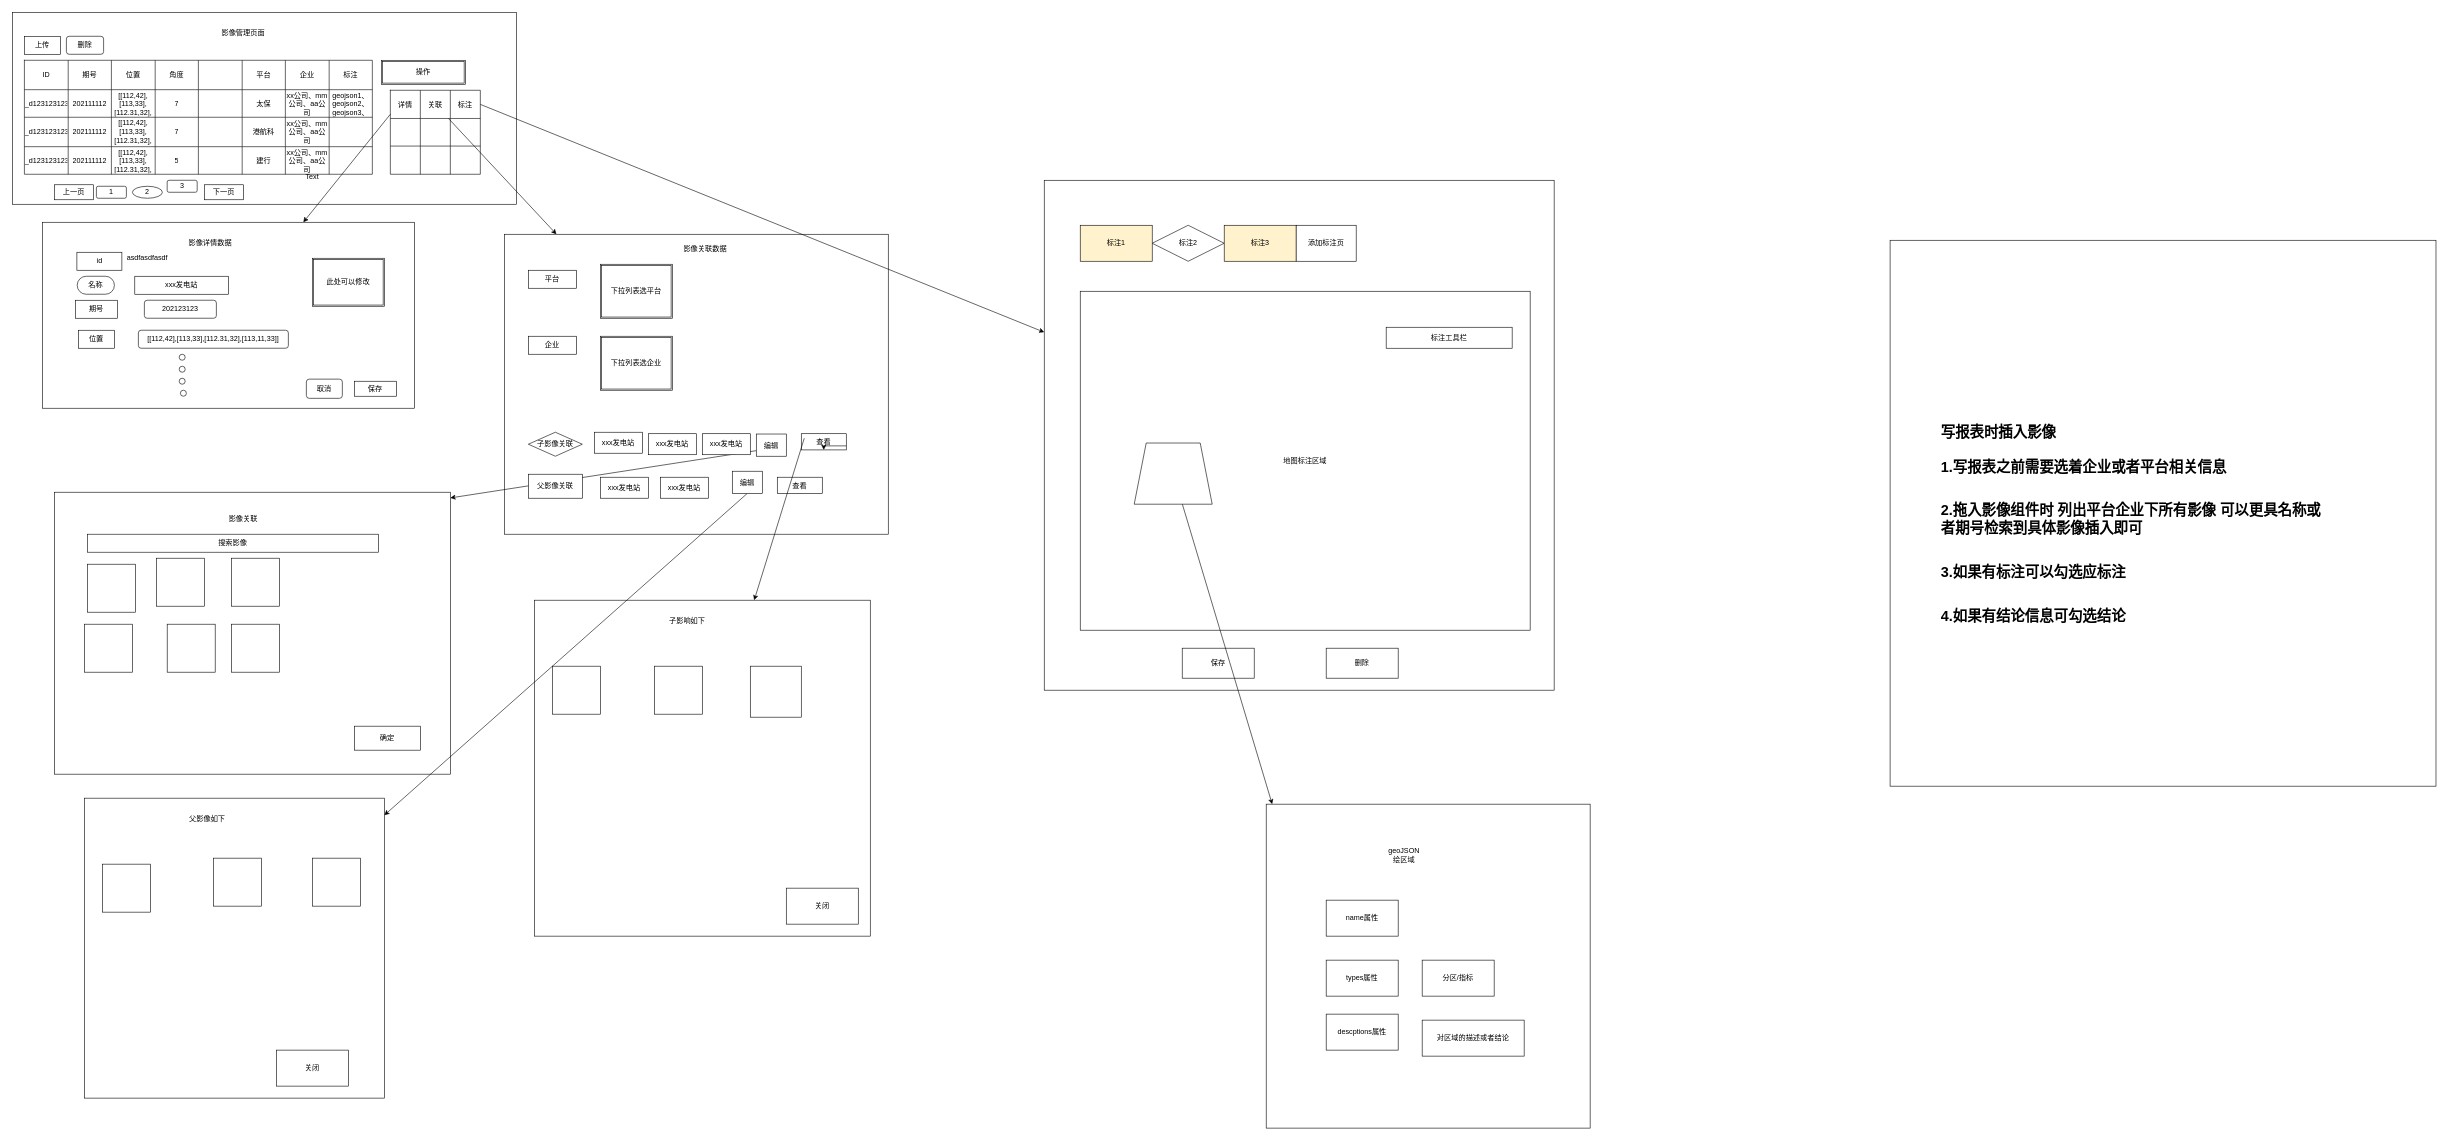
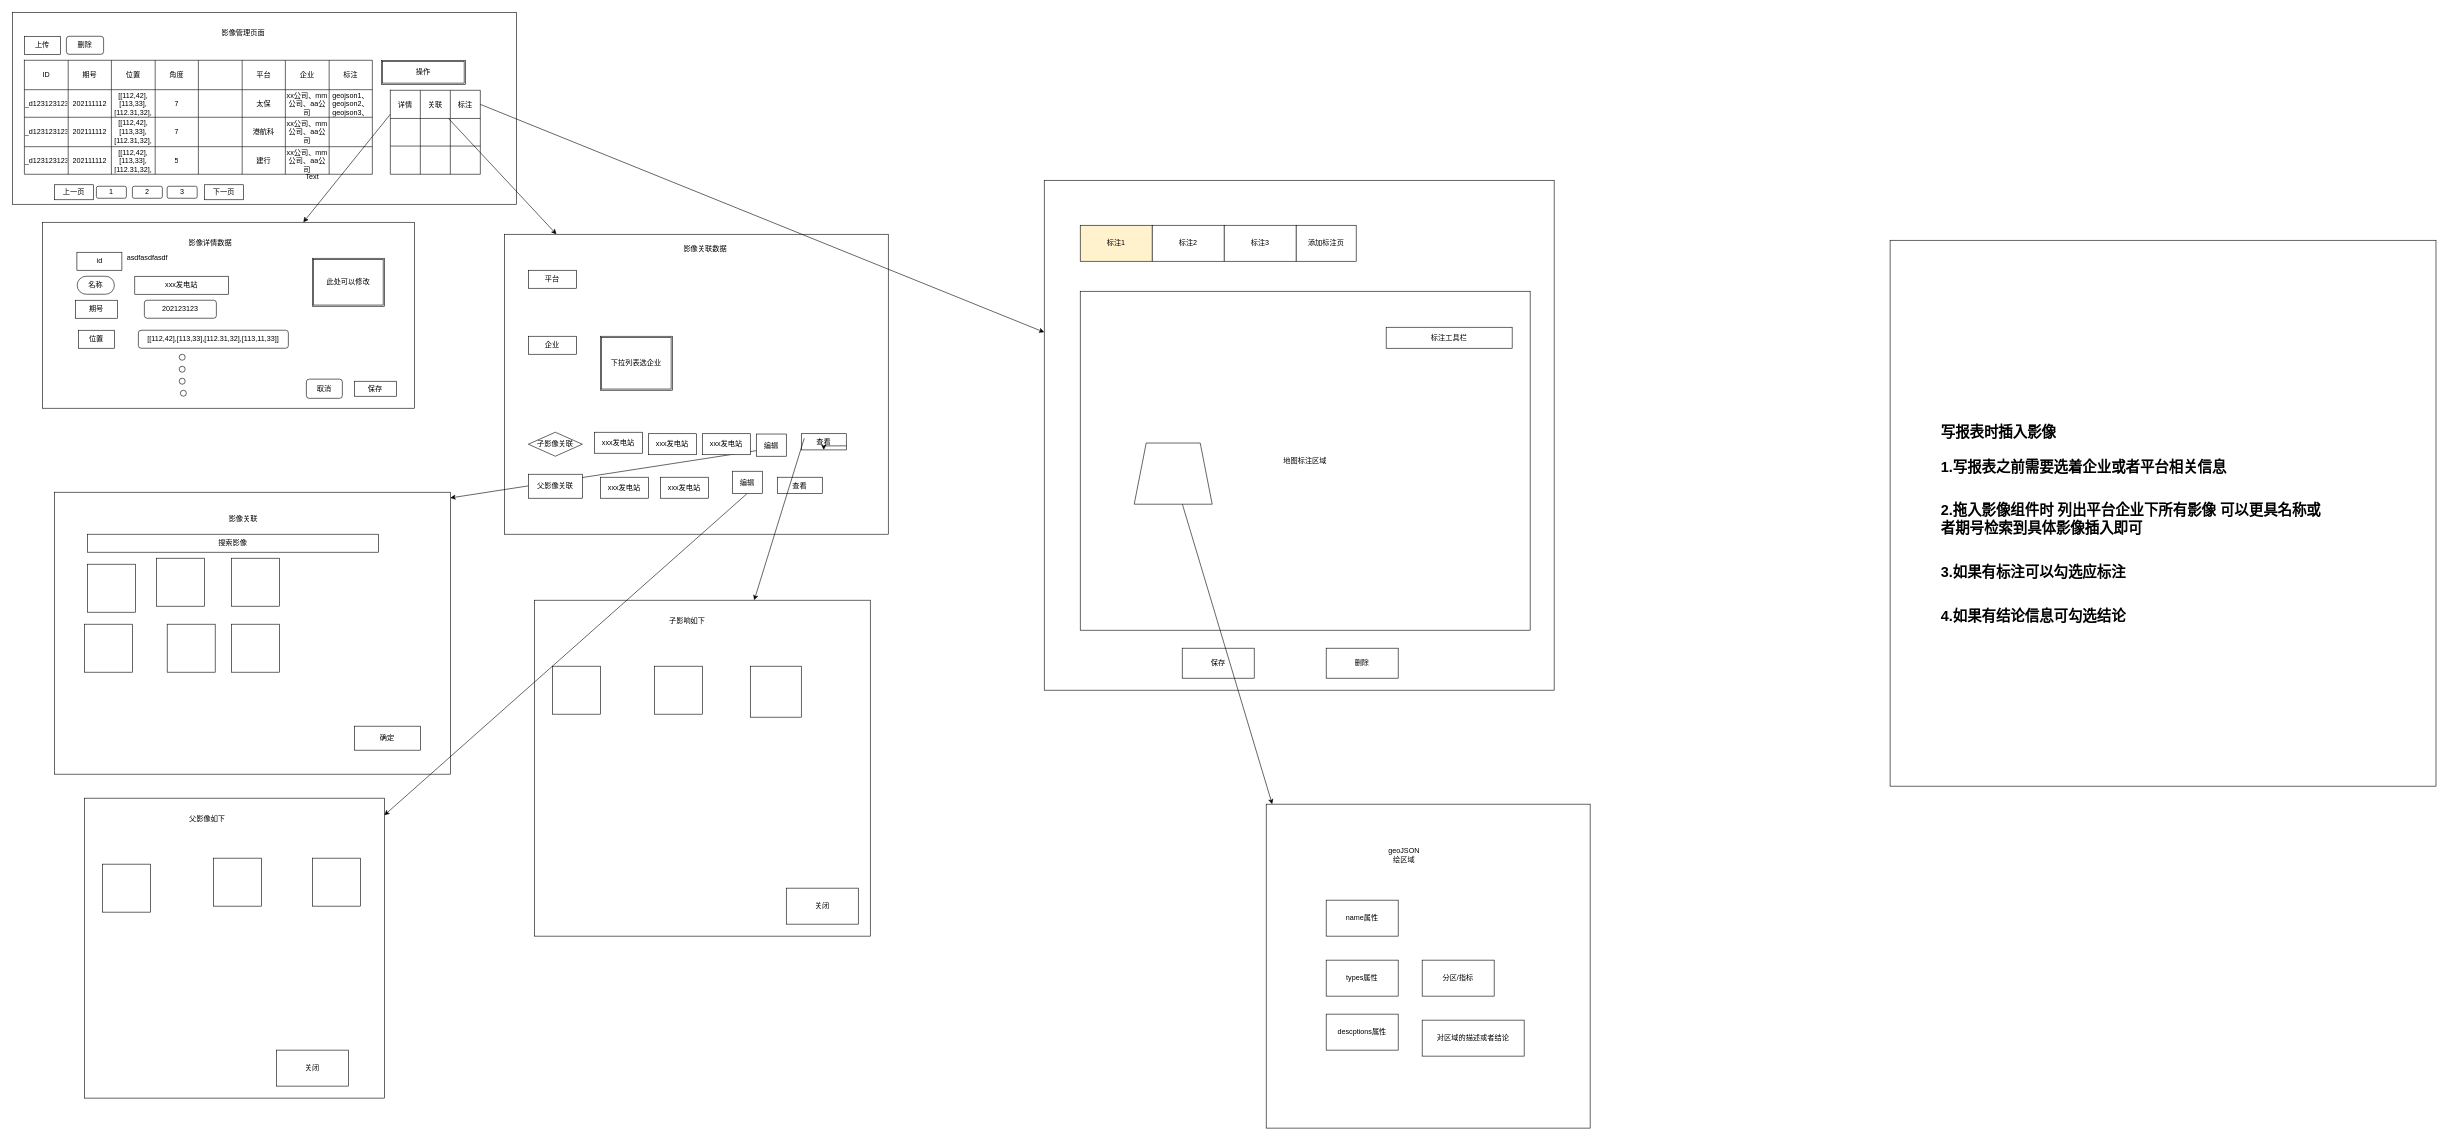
node "3": moved (182, 186) -> (182, 192)
node "2": shape ellipse -> rounded rectangle
node "标注2": shape diamond -> rectangle
node "标注3": fillcolor #fff2cc -> #ffffff
node "下拉列表选平台": removed
